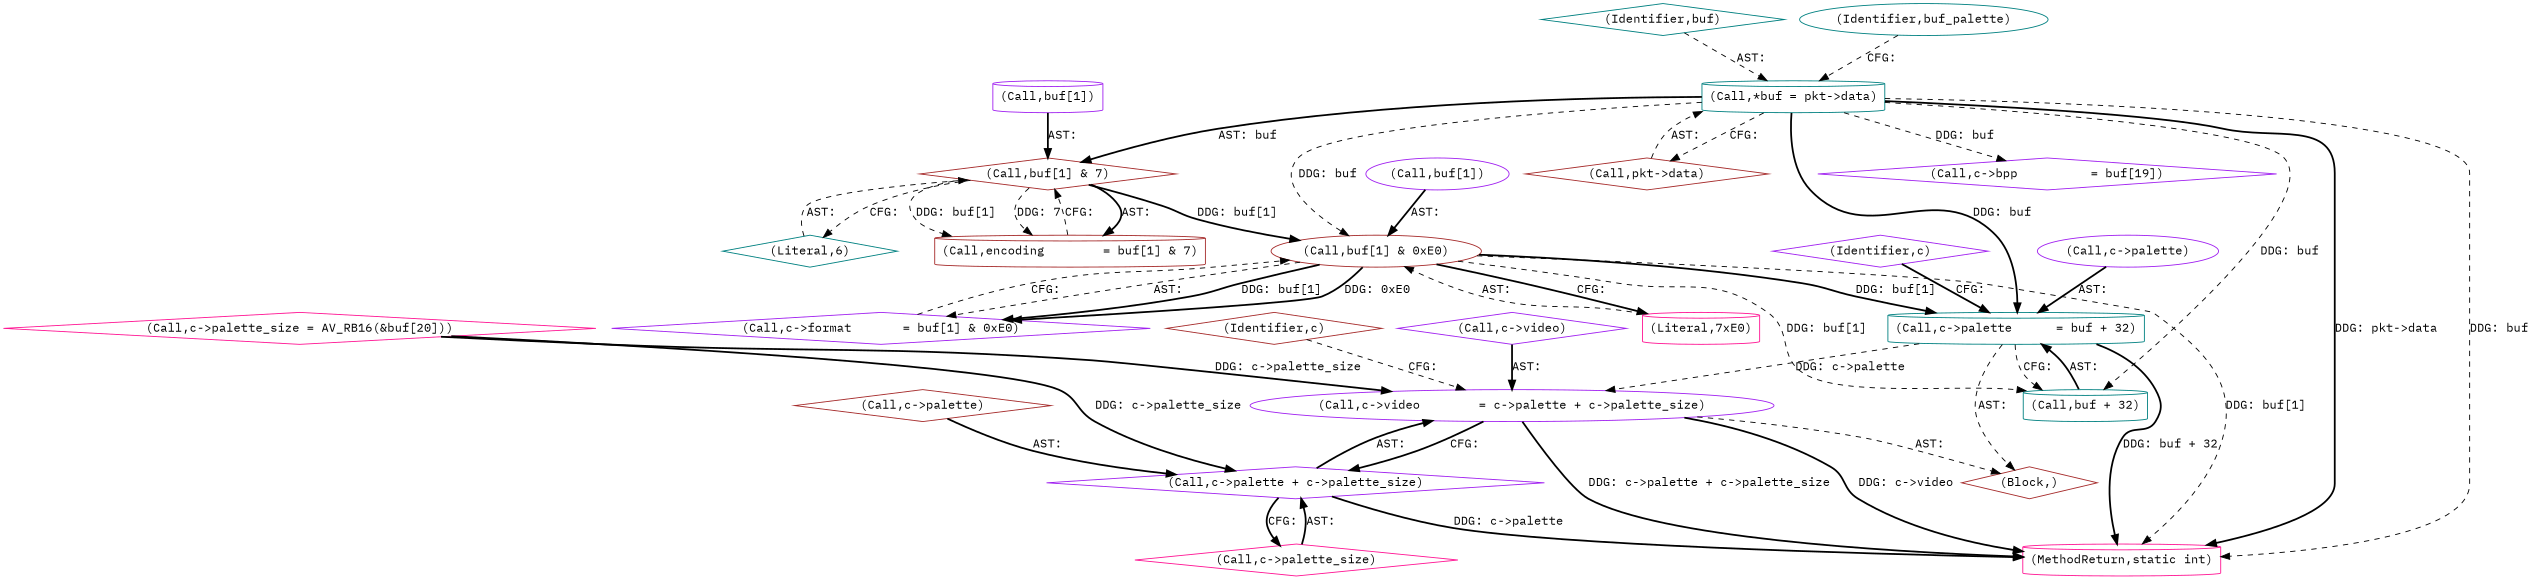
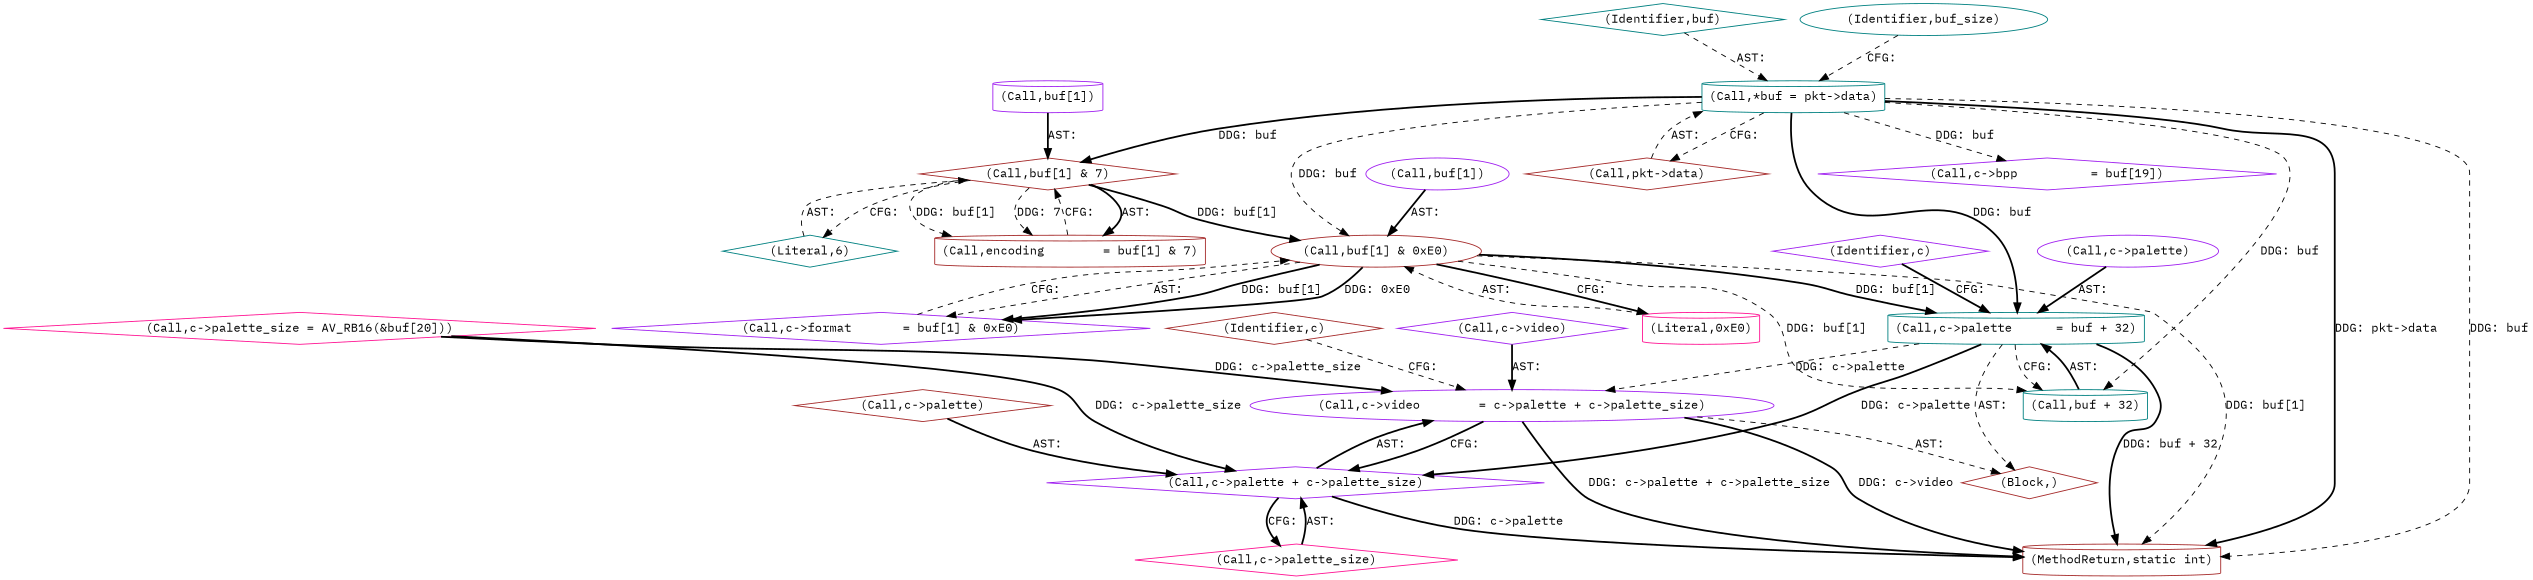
node "(Identifier,buf_palette)": label "(Identifier,buf_palette)" -> "(Identifier,buf_size)"
edge "(Call,*buf = pkt->data)" -> "(Call,buf[1] & 7)": label "AST: buf" -> "DDG: buf"
node "(Literal,7xE0)": label "(Literal,7xE0)" -> "(Literal,0xE0)"
edge "(Call,c->palette      = buf + 32)" -> "(Call,c->palette + c->palette_size)": added, label "DDG: c->palette"
node "(MethodReturn,static int)": color deeppink -> brown
